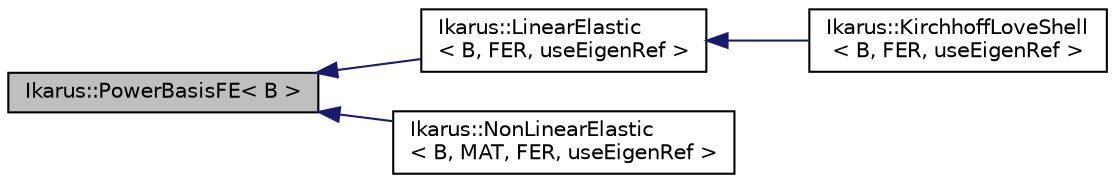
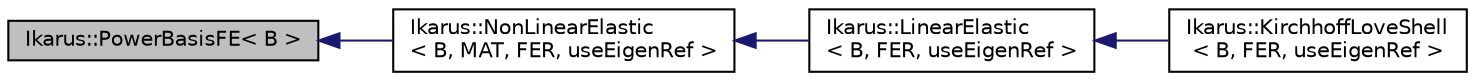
edge "Ikarus::LinearElastic < B, FER, useEigenRef >" -> "Ikarus::PowerBasisFE< B >": now "Ikarus::LinearElastic < B, FER, useEigenRef >" -> "Ikarus::NonLinearElastic < B, MAT, FER, useEigenRef >"
